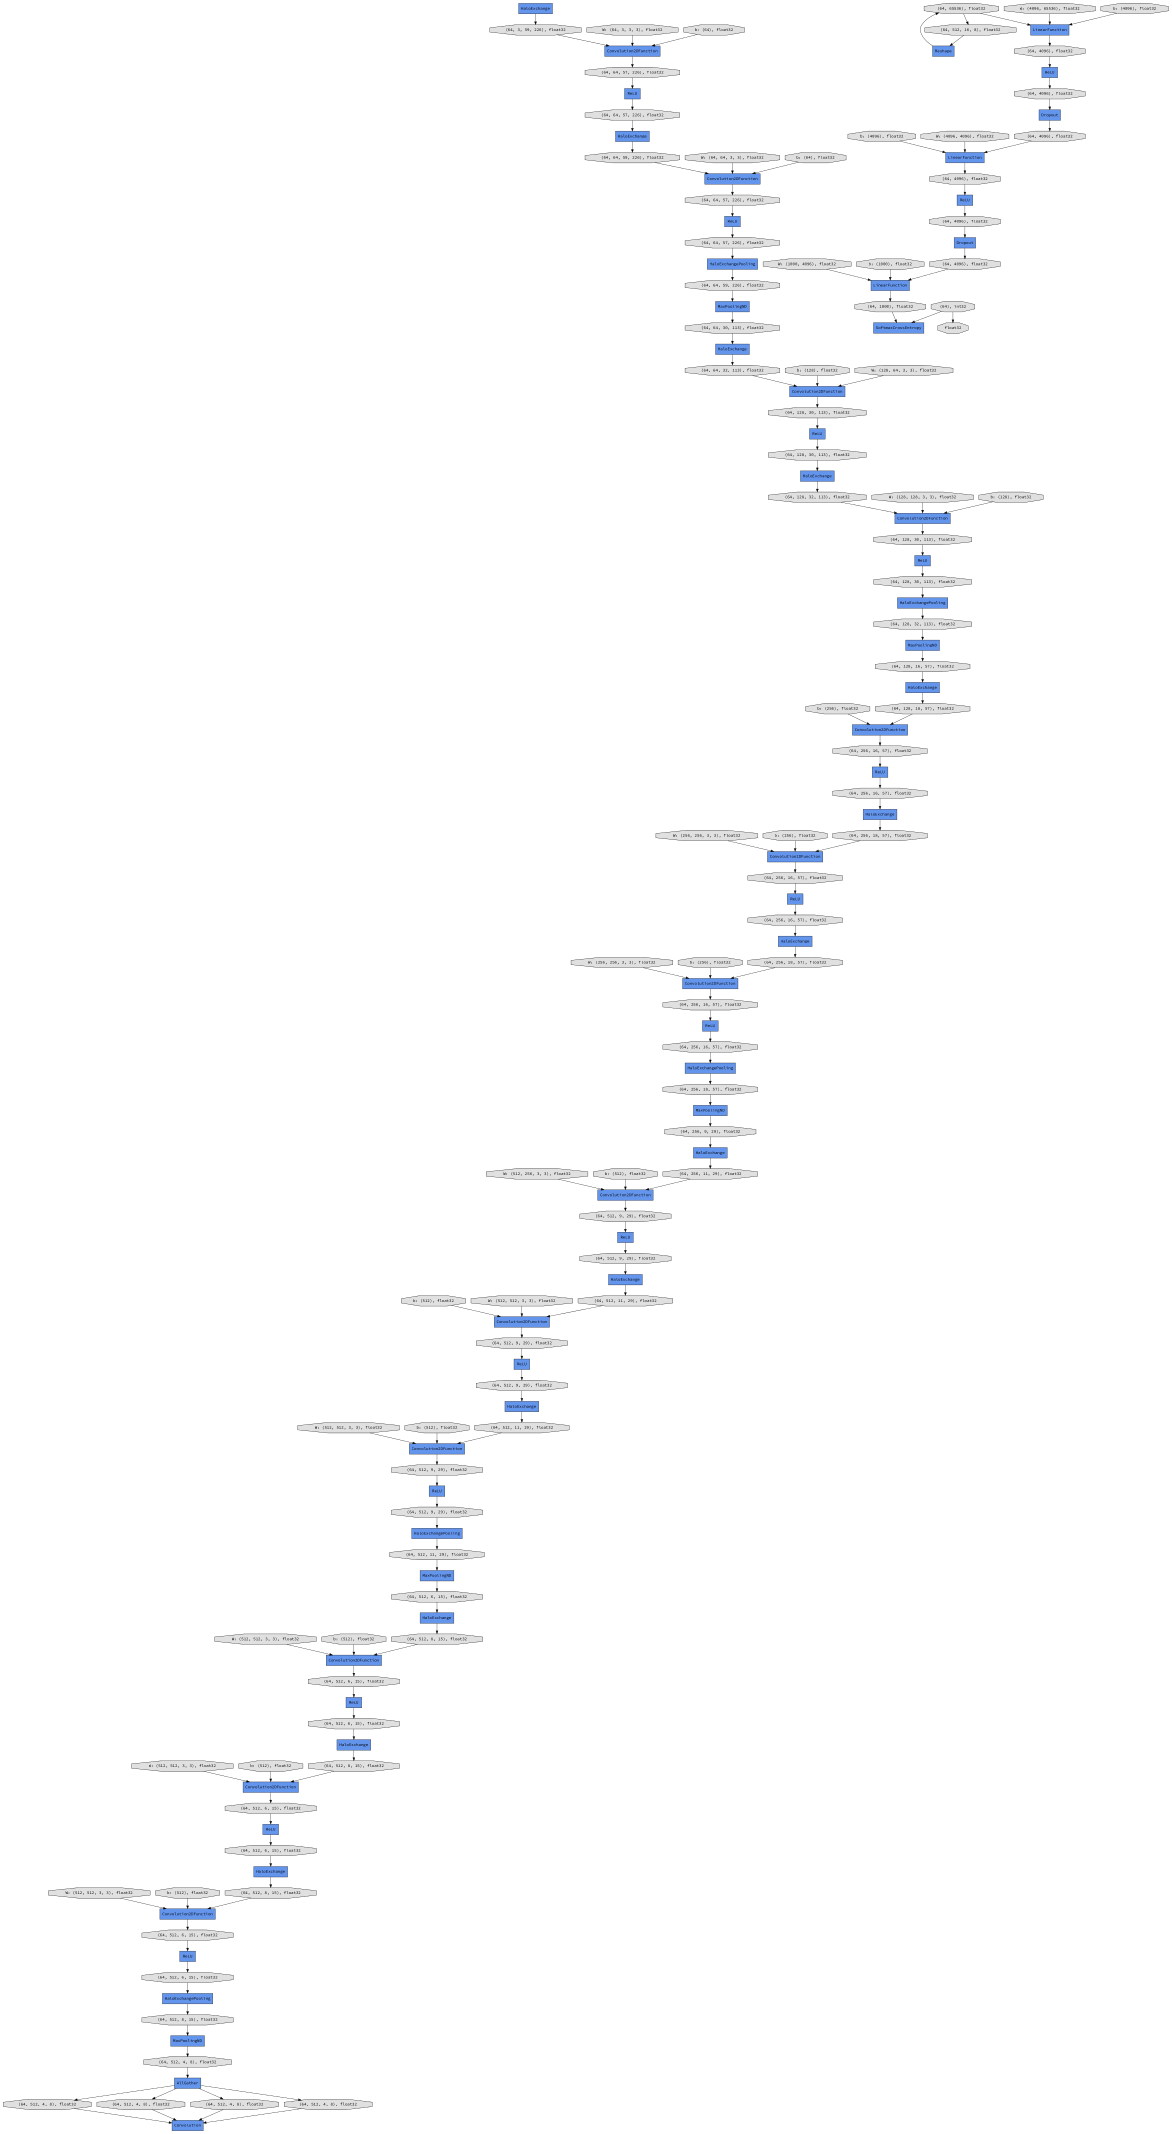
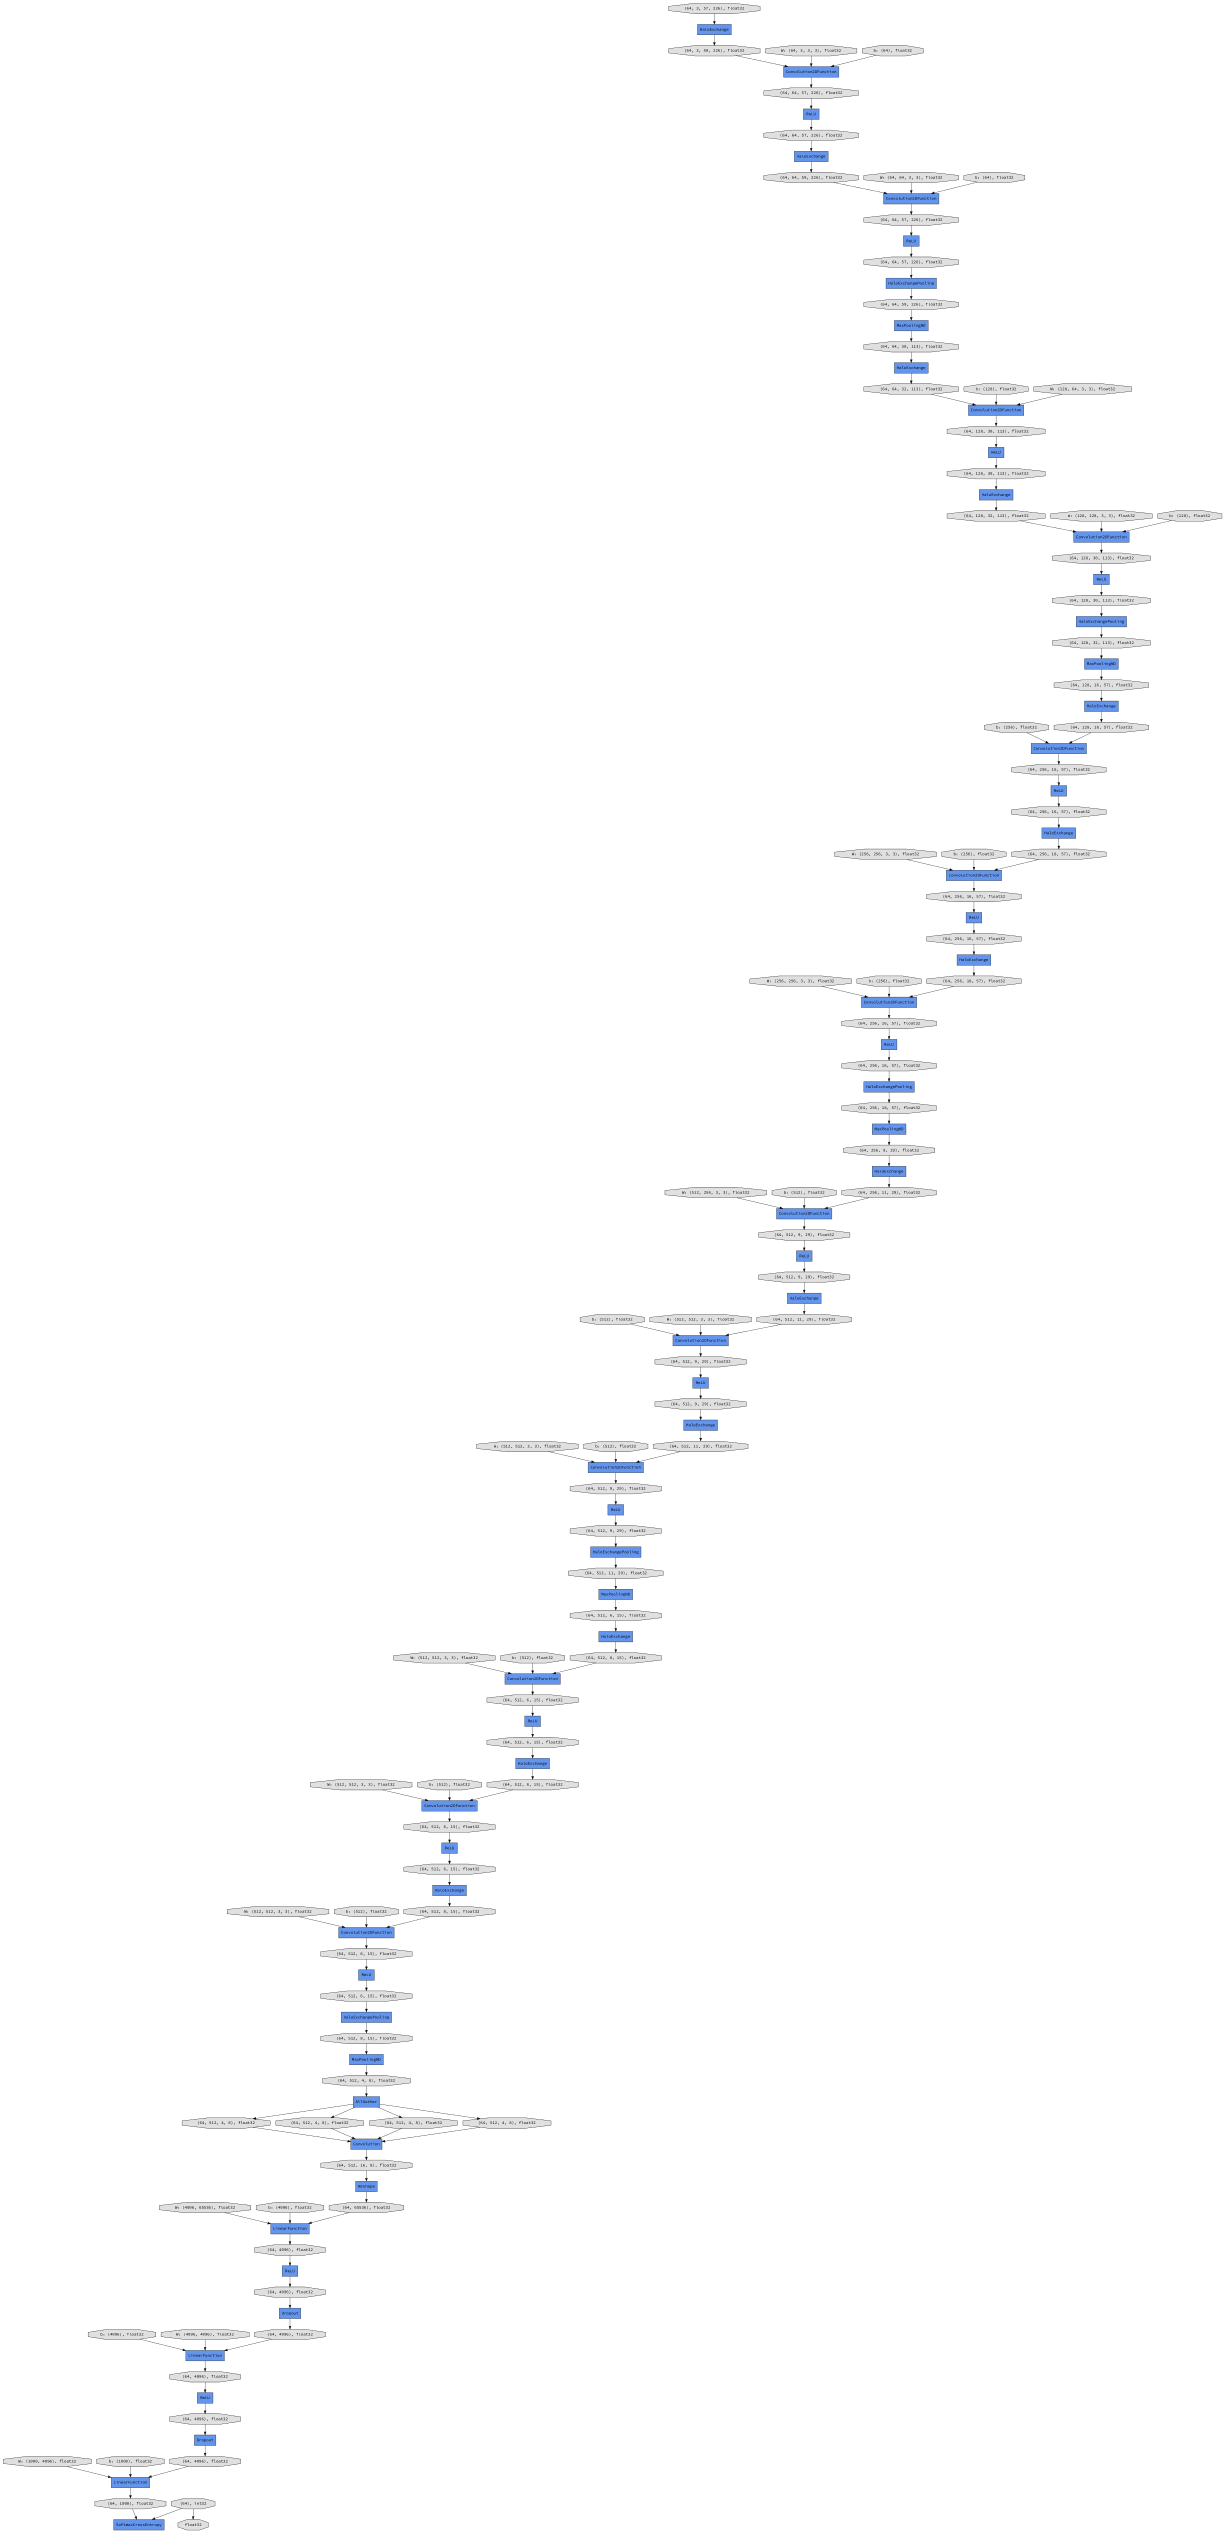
node "(64, 3, 57, 226), float32": added
edge "(64, 65536), float32" -> "(64, 512, 16, 8), float32": now "Convolution" -> "(64, 512, 16, 8), float32"
